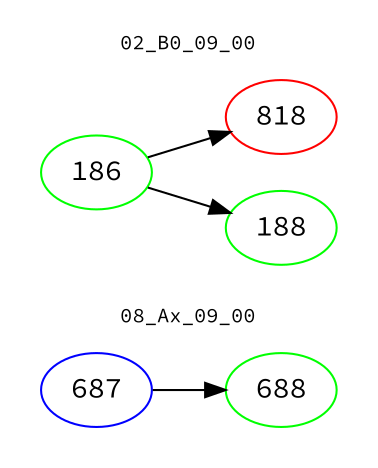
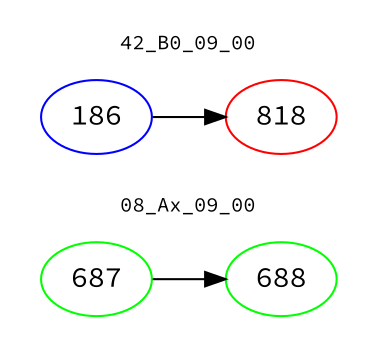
cluster "02_B0_09_00": label "02_B0_09_00" -> "42_B0_09_00"
node "186": color green -> blue
node "188": removed
node "687": color blue -> green
